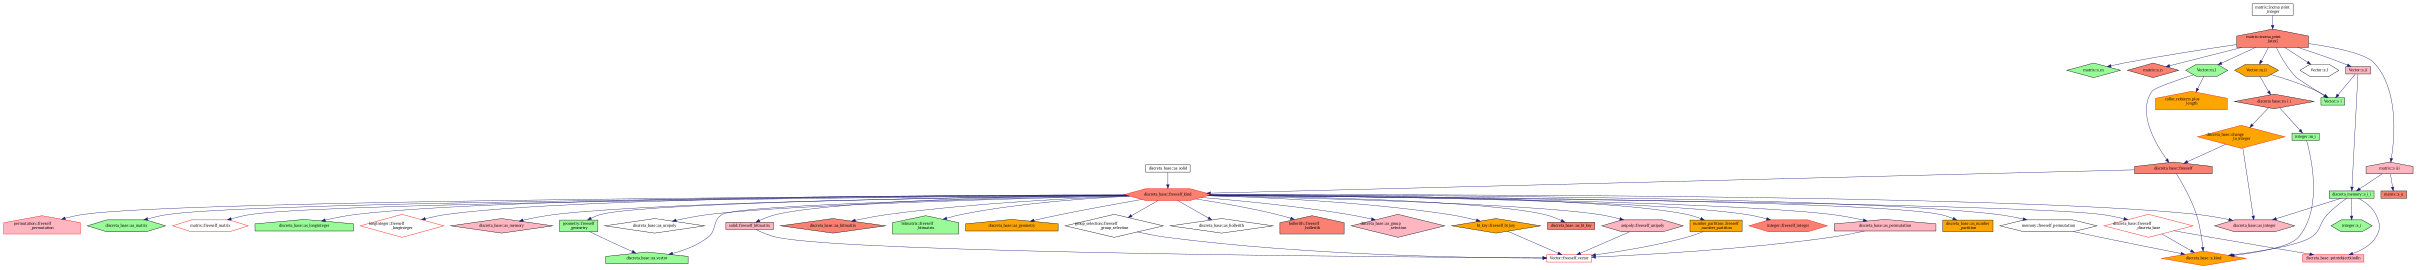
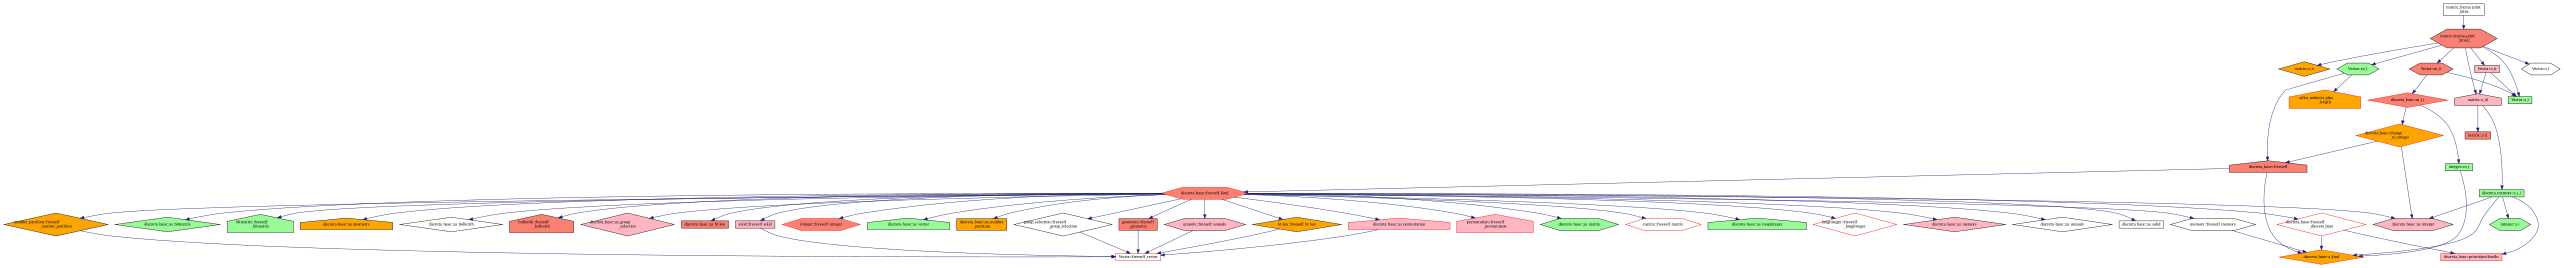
node "matrix::incma_print _integer": label "matrix::incma_print _integer" -> "matrix::incma_print _latex"
node "matrix::incma_print _latex2": shape house -> hexagon
node "matrix::s_m": removed
node "matrix::s_n": fillcolor salmon -> orange
node "Vector::m_ii": fillcolor orange -> salmon
node "discreta_base::m_i_i": color black -> red
edge "Vector::s_ii" -> "discreta_memory::s_i_i": now "Vector::s_ii" -> "matrix::s_iji"
edge "discreta_base::as_solid" -> "discreta_base::freeself_kind": reversed
node "geometry::freeself _geometry": fillcolor palegreen -> salmon
node "solid::freeself_bitmatrix": label "solid::freeself_bitmatrix" -> "solid::freeself_solid"
node "discreta_base::as_bitmatrix": fillcolor salmon -> palegreen
node "number_partition::freeself _number_partition": shape box -> diamond
node "discreta_base::as_permutation": color black -> red
node "memory::freeself_permutation": label "memory::freeself_permutation" -> "memory::freeself_memory"
edge "geometry::freeself _geometry" -> "discreta_base::as_vector": now "geometry::freeself _geometry" -> "Vector::freeself_vector"
